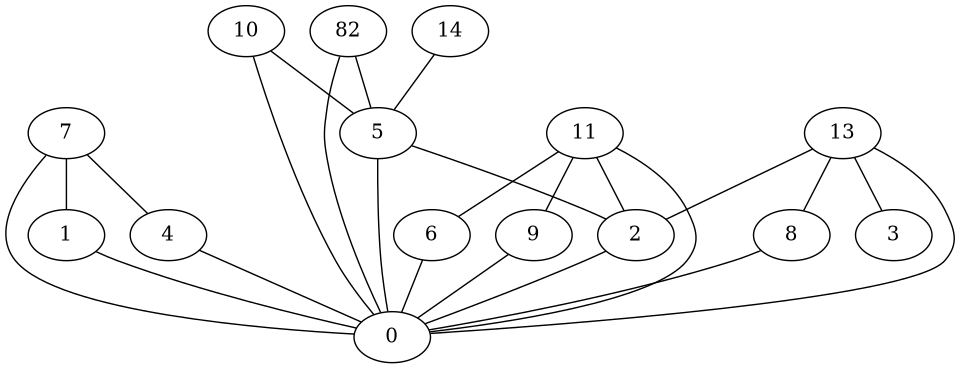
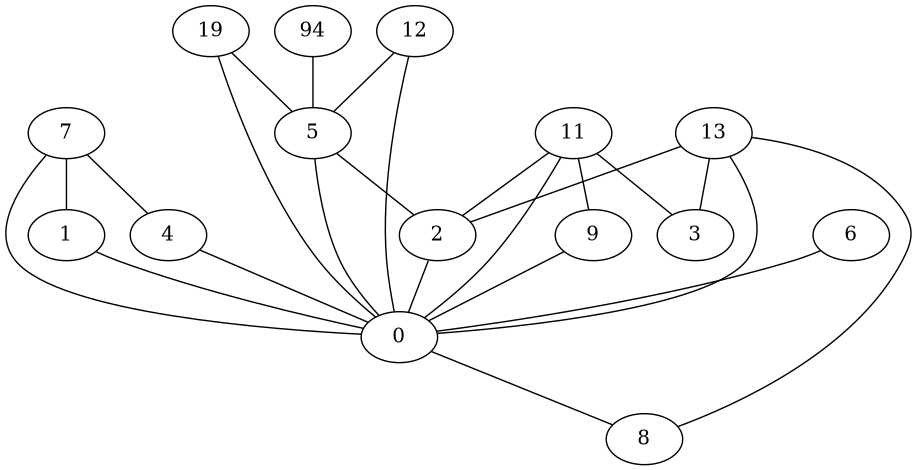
node "10": label "10" -> "19"
node "82": label "82" -> "12"
node "14": label "14" -> "94"
edge "6" -> "11": now "3" -> "11"
edge "0" -> "8": reversed
